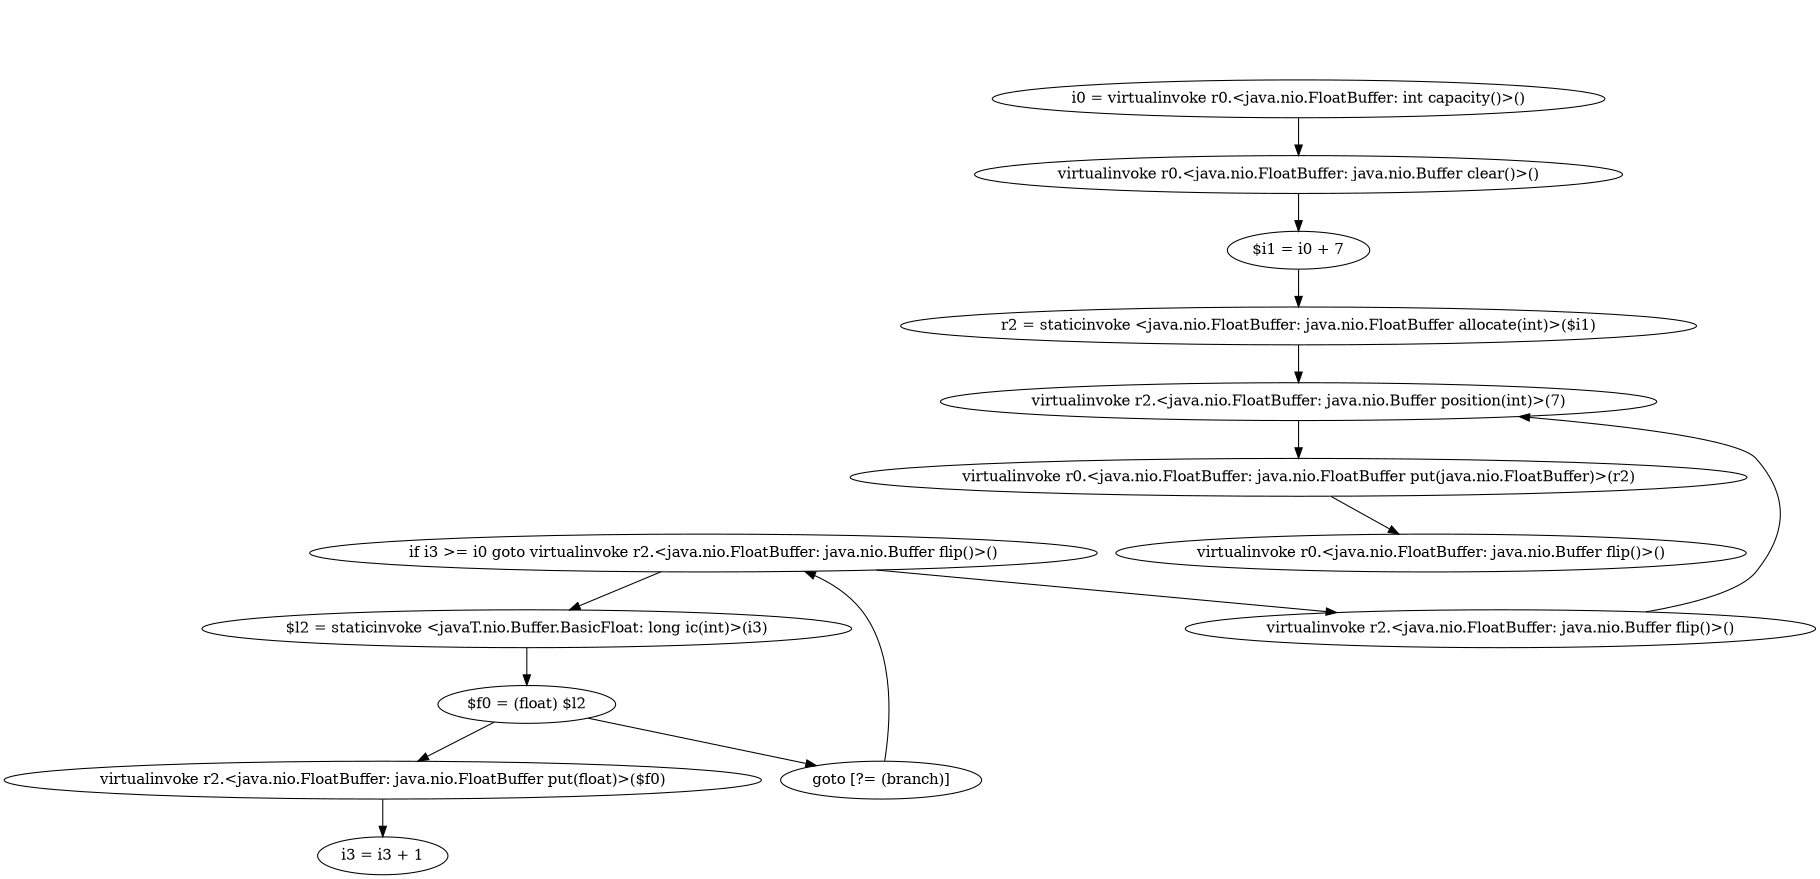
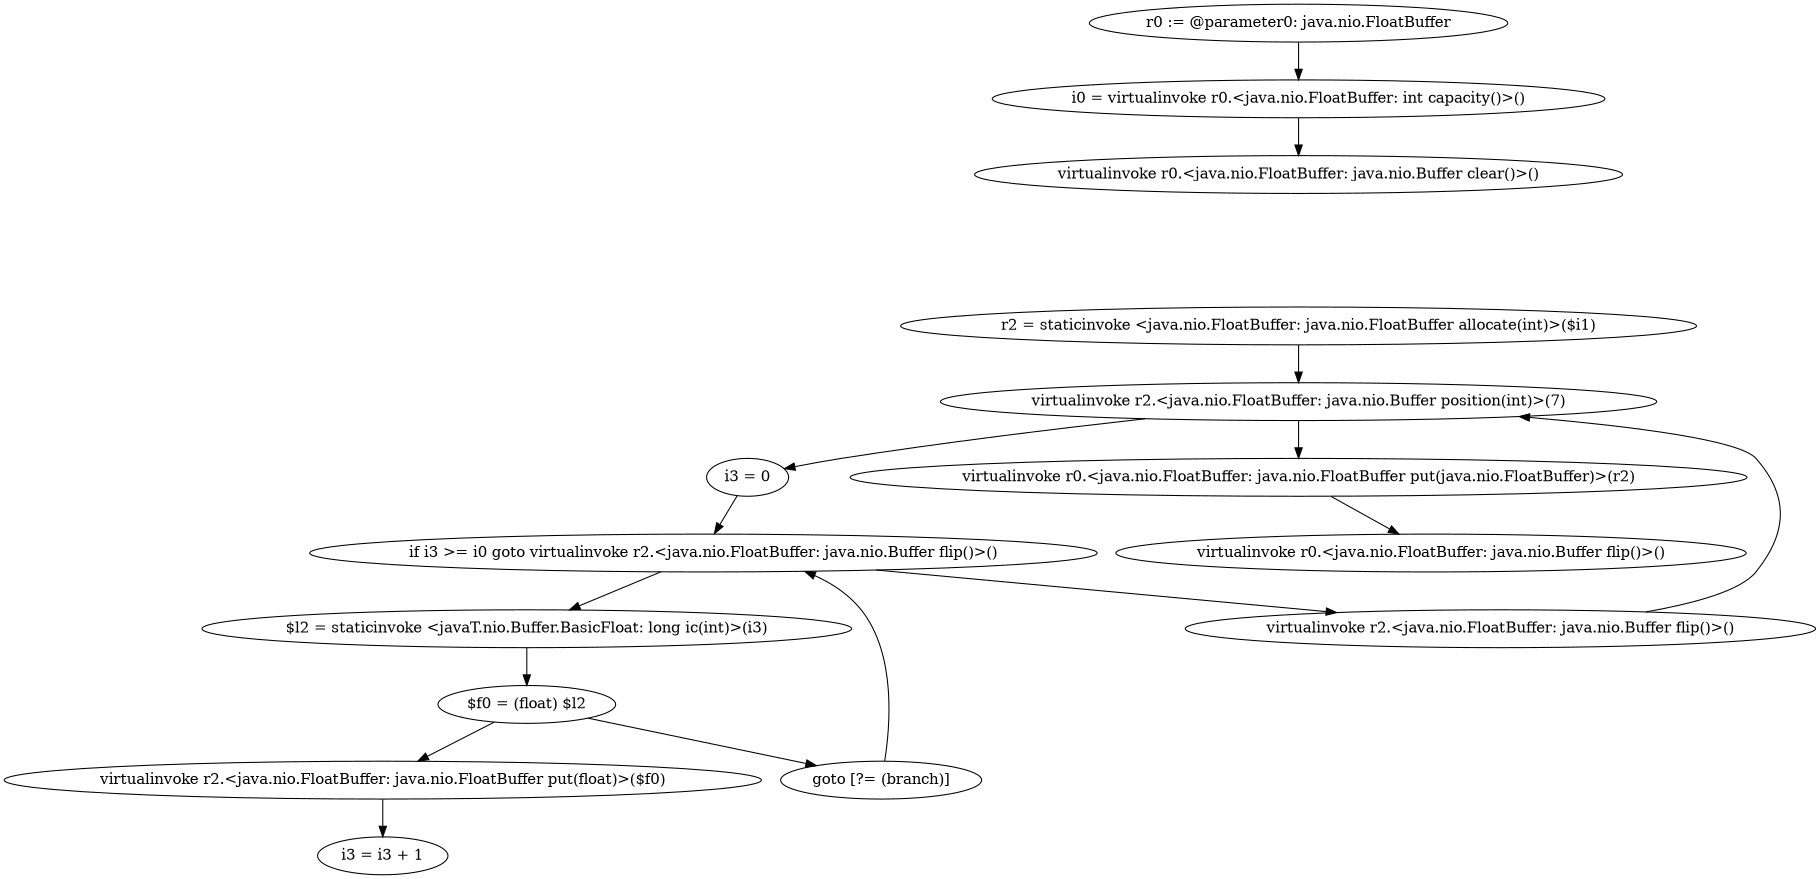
node "r0 := @parameter0: java.nio.FloatBuffer": added
node "$i1 = i0 + 7": removed
node "i3 = 0": added
